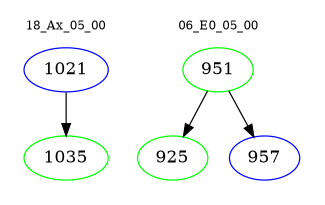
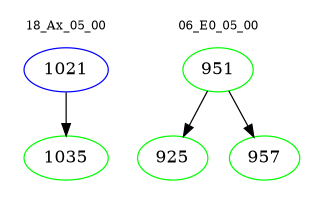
node "957": color blue -> green
